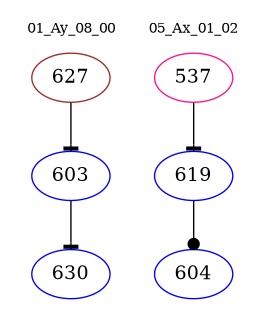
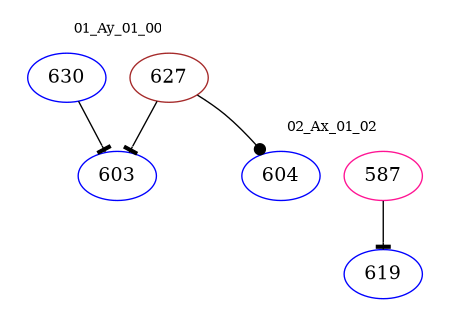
cluster "01_Ay_08_00": label "01_Ay_08_00" -> "01_Ay_01_00"
cluster "05_Ax_01_02": label "05_Ax_01_02" -> "02_Ax_01_02"
node "537": label "537" -> "587"
edge "619" -> "604": now "627" -> "604"
edge "603" -> "630": reversed
